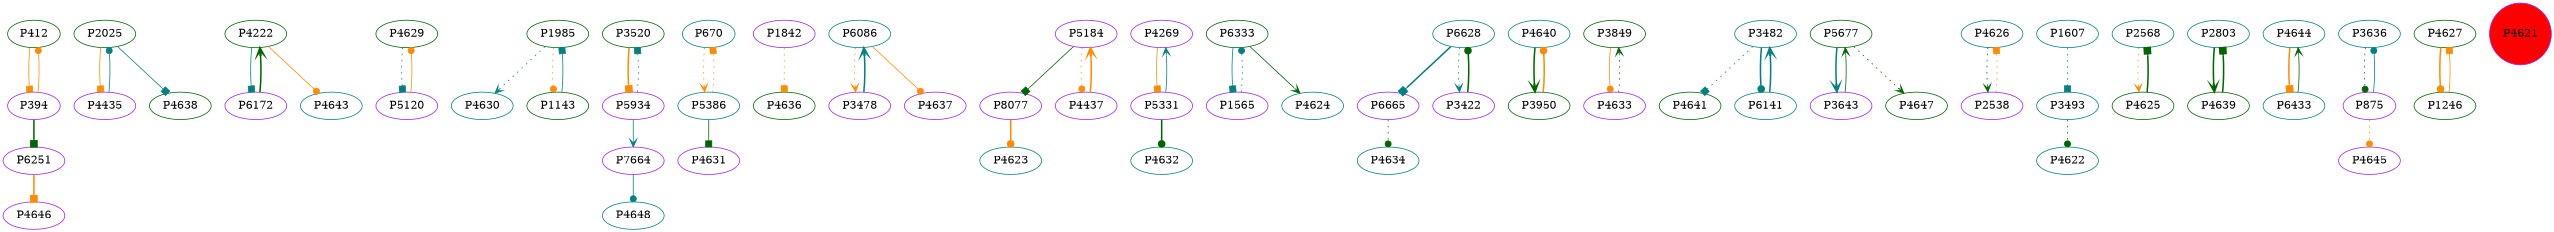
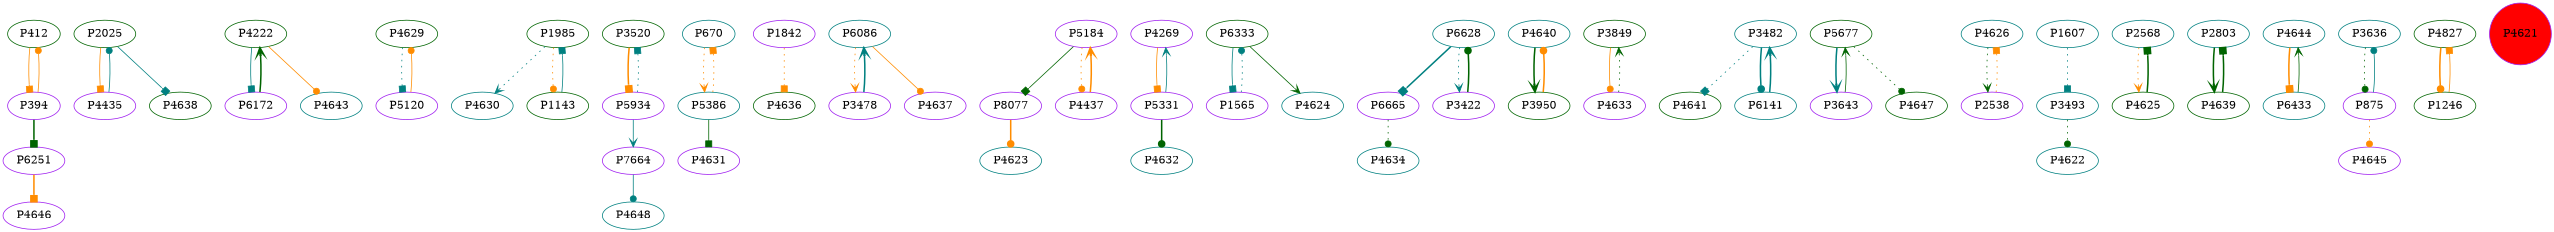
node "P4627": label "P4627" -> "P4827"
edge "P5677" -> "P4647": arrowhead vee -> dot
